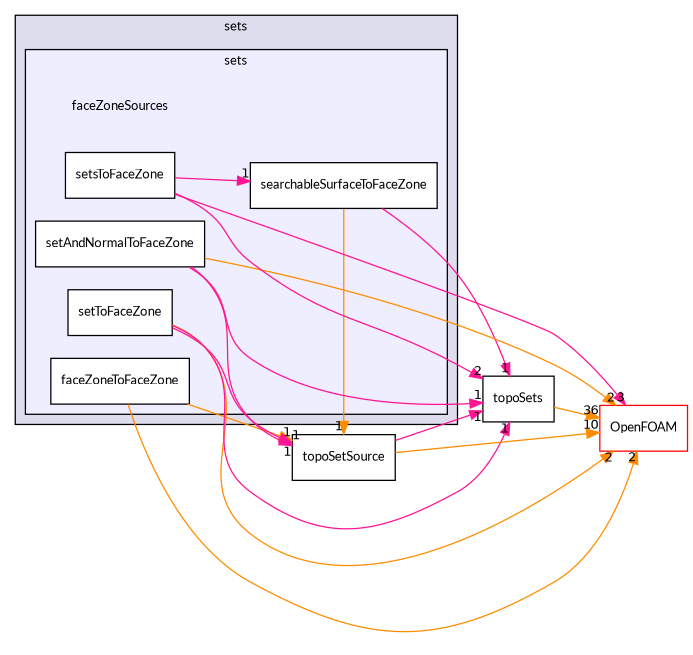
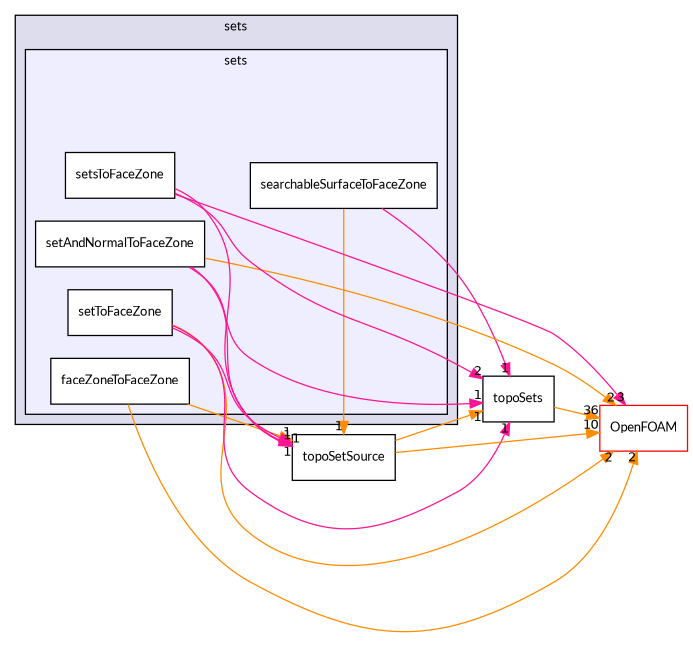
node "faceZoneSources": removed
edge "setsToFaceZone" -> "searchableSurfaceToFaceZone": now "setsToFaceZone" -> "topoSetSource"
edge "topoSetSource" -> "topoSets": color deeppink -> darkorange
